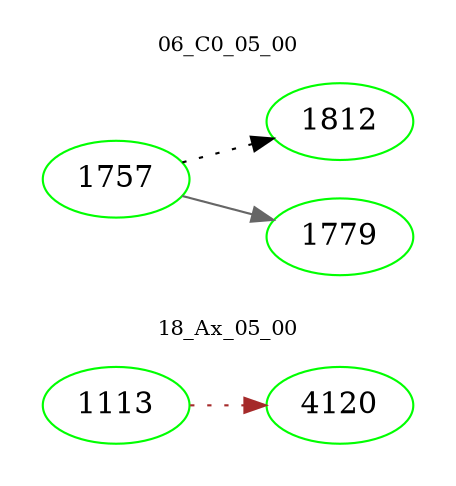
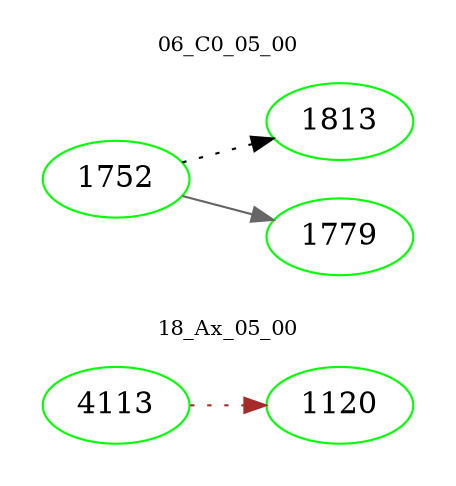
node "1812": label "1812" -> "1813"
node "1757": label "1757" -> "1752"
node "1113": label "1113" -> "4113"
node "4120": label "4120" -> "1120"
